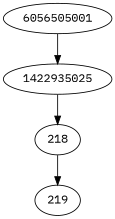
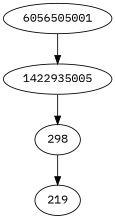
node "1422935025": label "1422935025" -> "1422935005"
node "218": label "218" -> "298"
